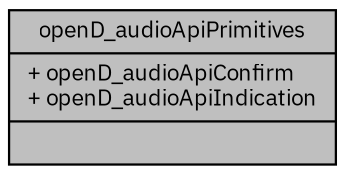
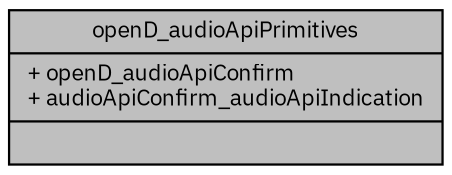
node "openD_audioApiPrimitives": text "+ openD_audioApiIndication" -> "+ audioApiConfirm_audioApiIndication"
